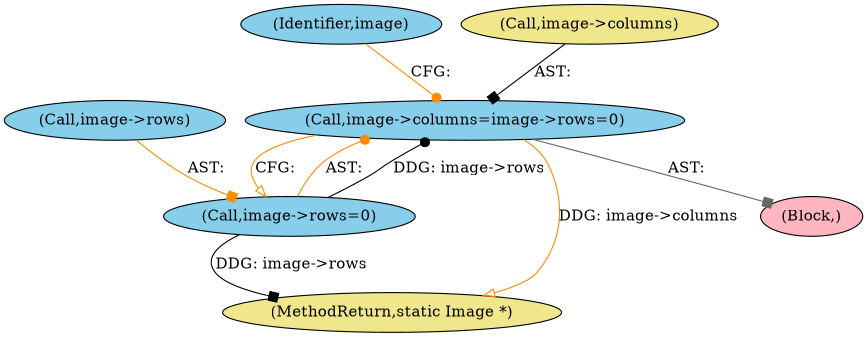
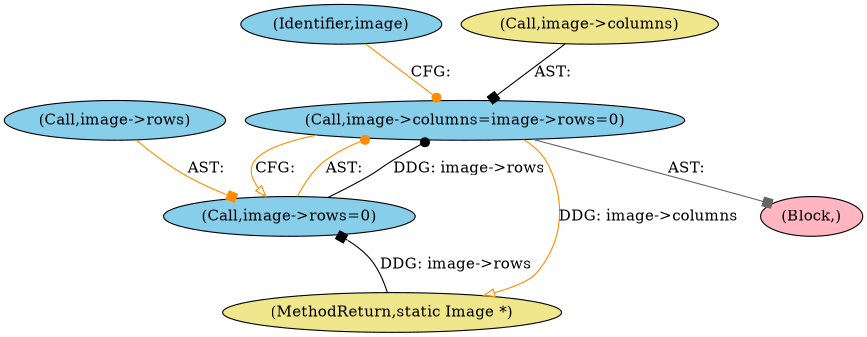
edge "(Call,image->rows=0)" -> "(MethodReturn,static Image *)": reversed
